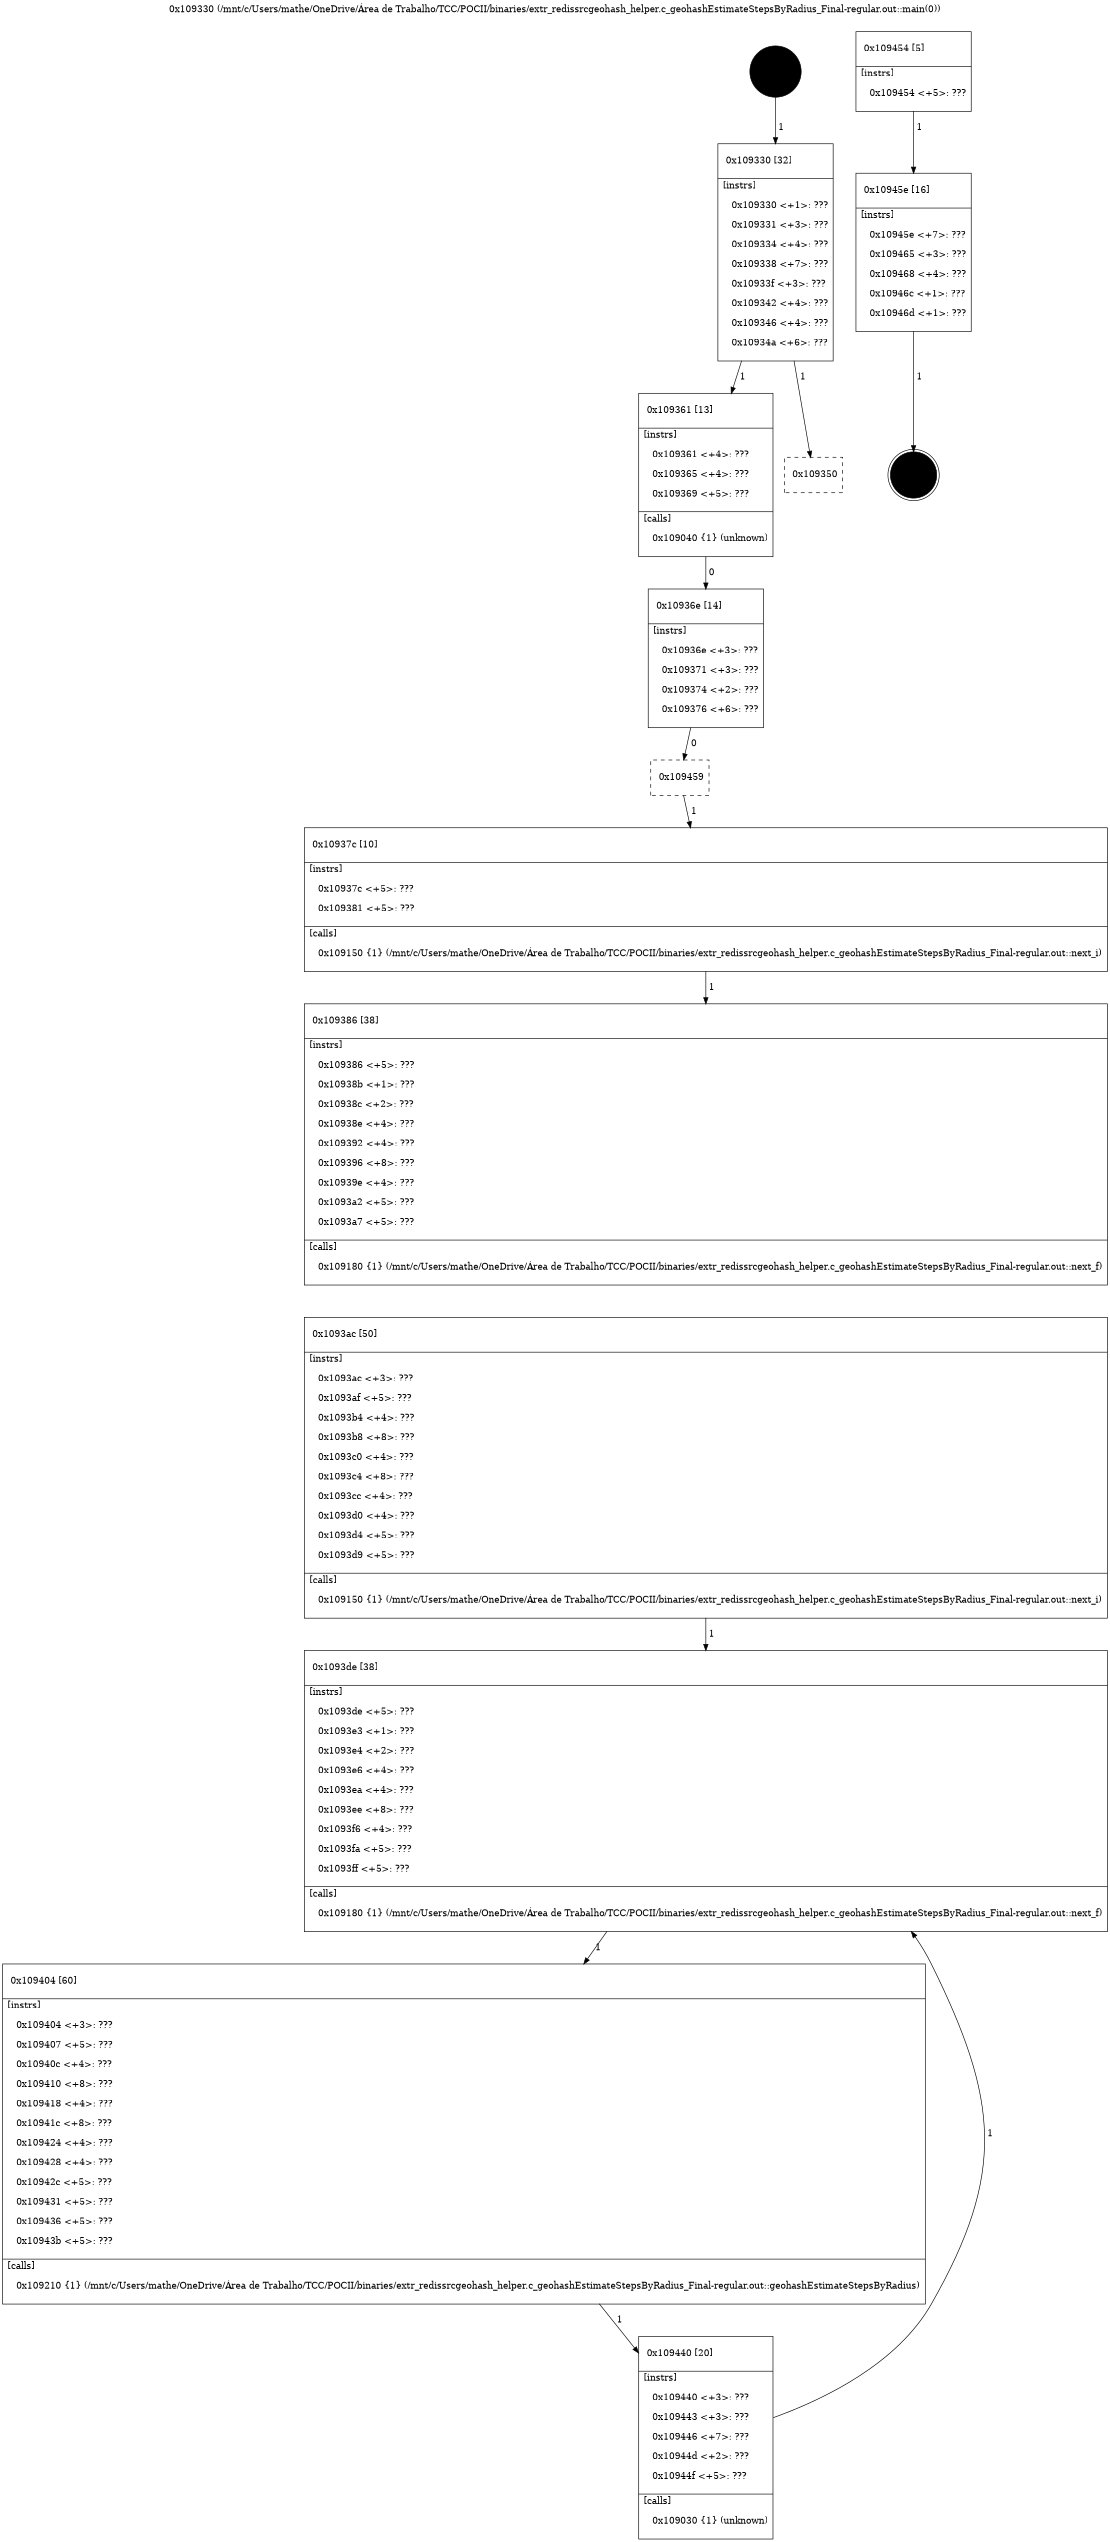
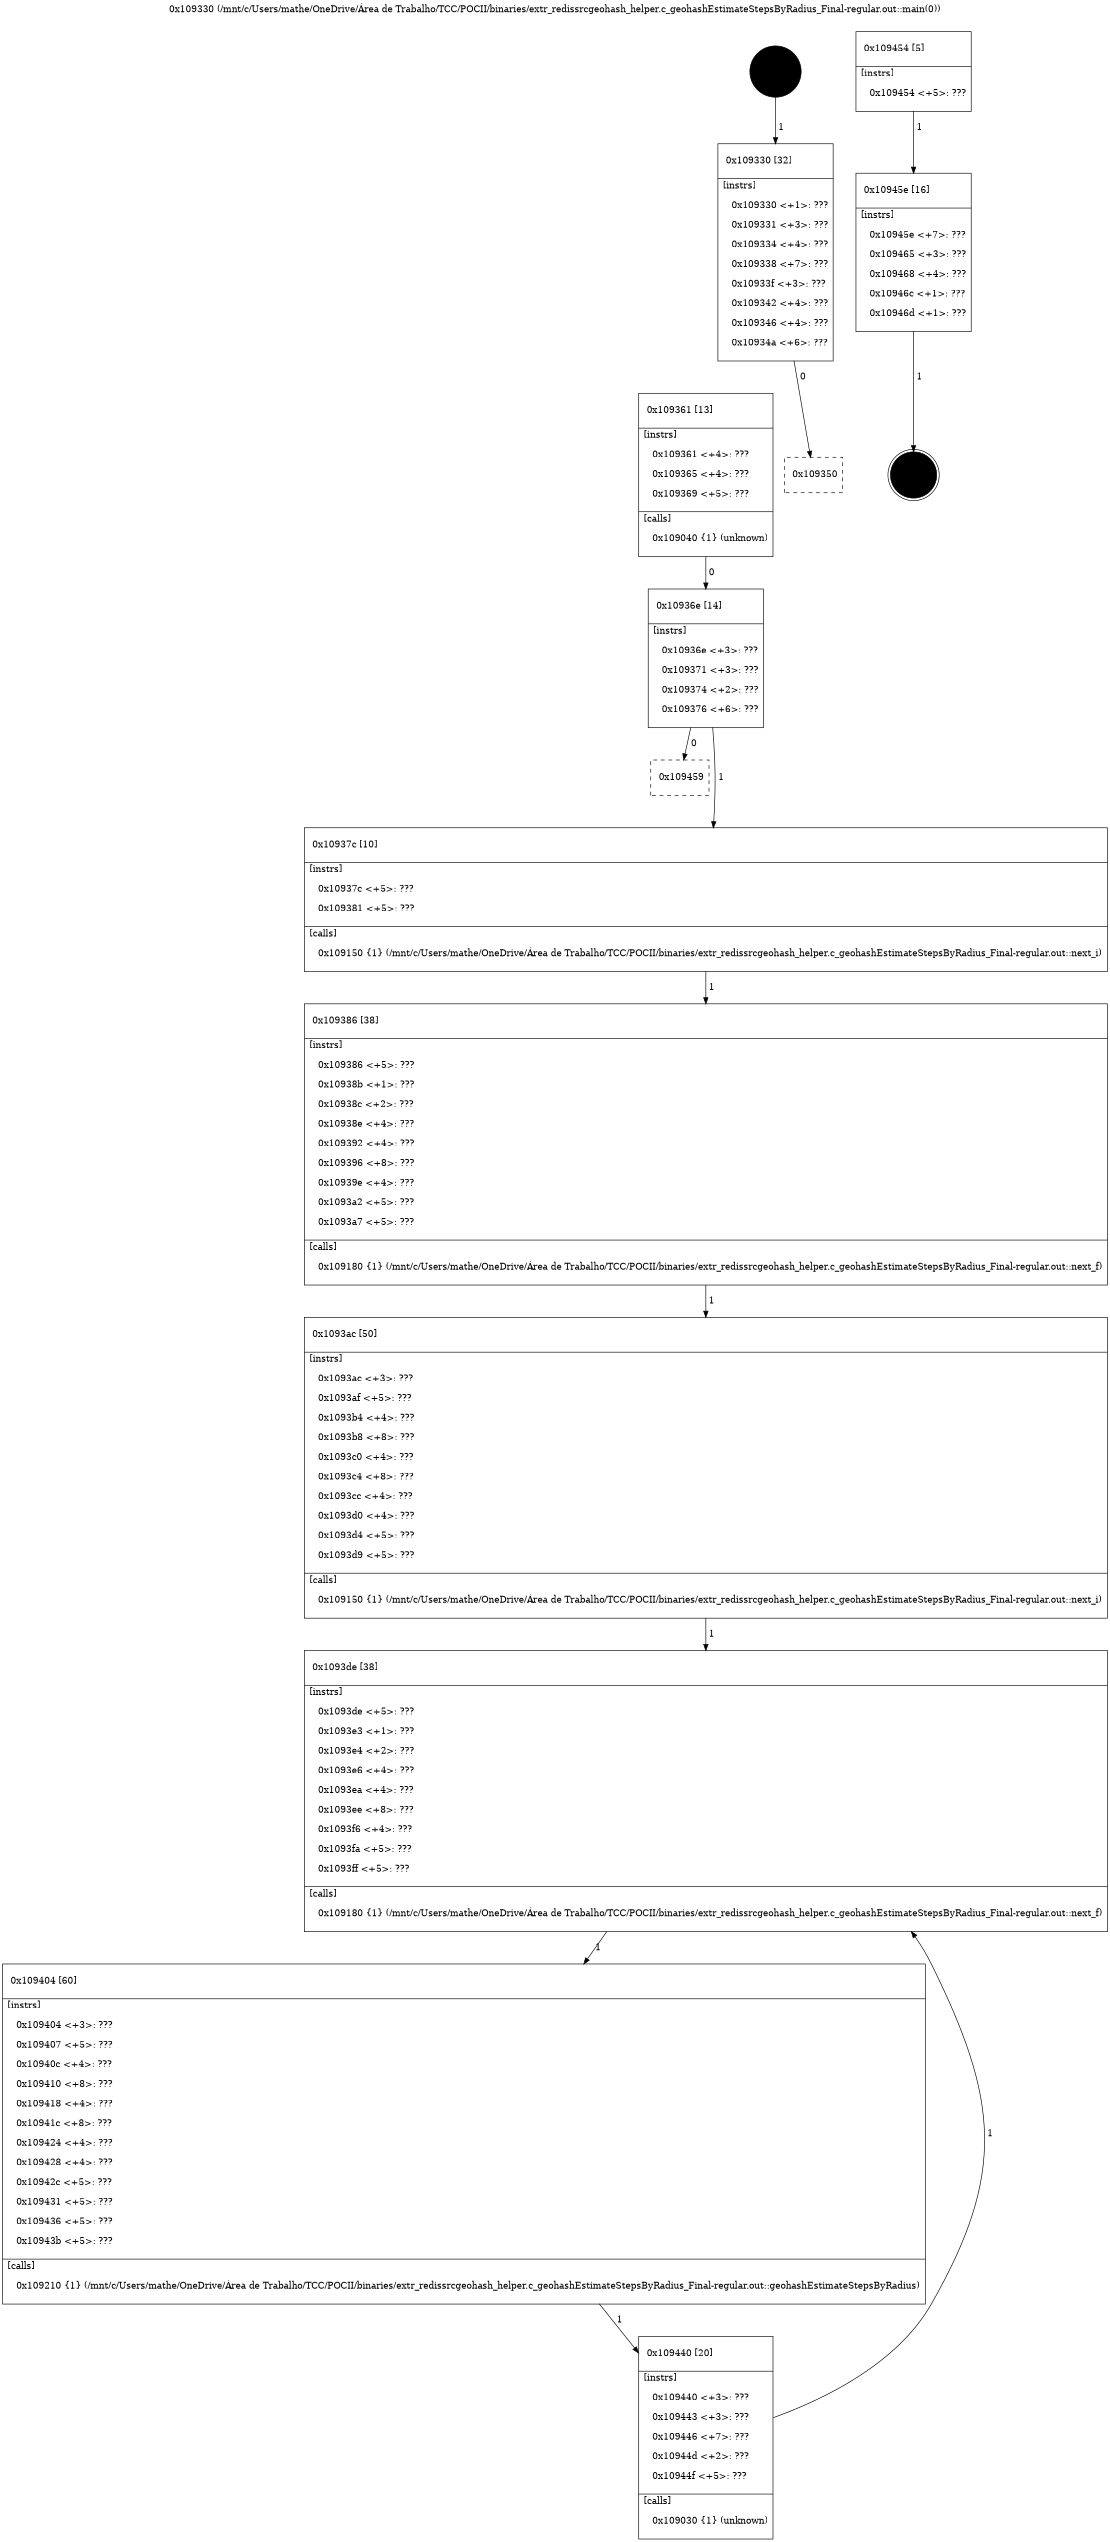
edge "0x109330 [32]" -> "0x109361 [13]": removed, label "1"
edge "0x109330 [32]" -> "0x109350": label " 1" -> " 0"
edge "0x109459" -> "0x10937c [10]": now "0x10936e [14]" -> "0x10937c [10]"
edge "0x109386 [38]" -> "0x1093ac [50]": added, label "1"
